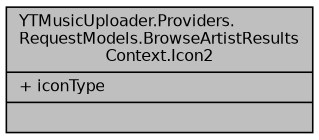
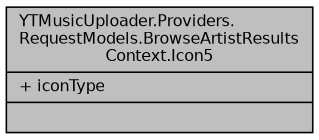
node "YTMusicUploader.Providers.": text "Context.Icon2" -> "Context.Icon5"
